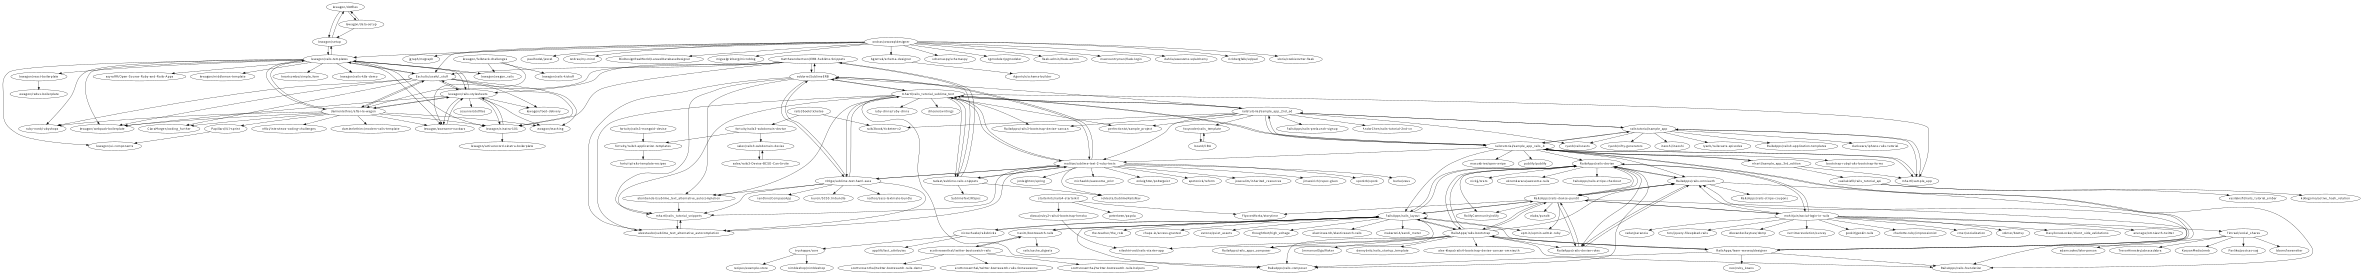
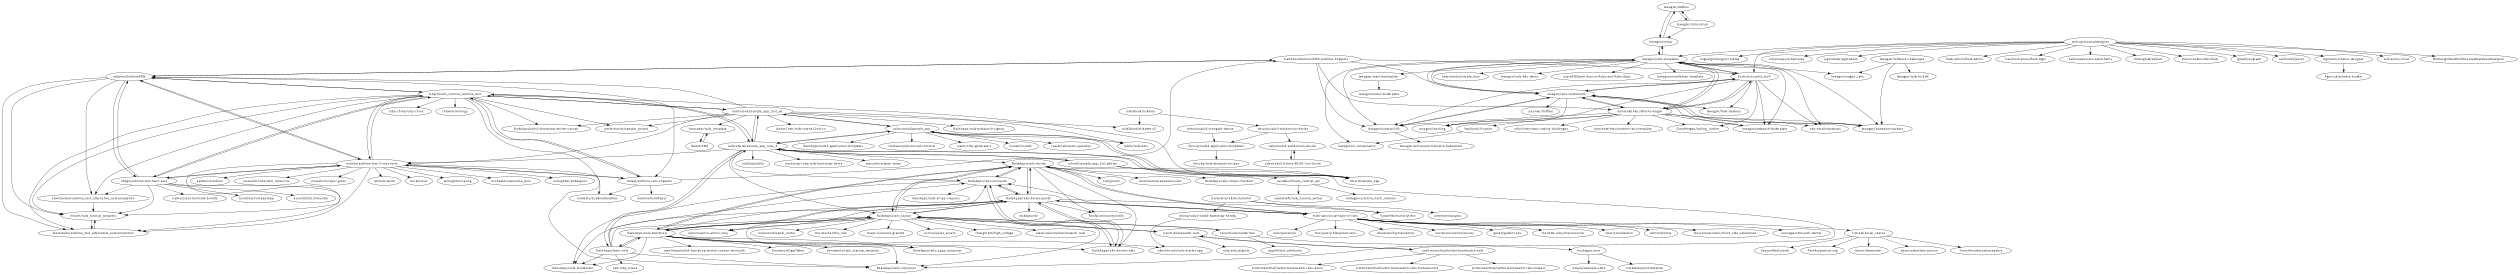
edge "lewagon/rails-stylesheets" -> "lewagon/webpack-boilerplate": reversed
edge "matthewrobertson/ERB-Sublime-Snippets" -> "tadast/sublime-rails-snippets": now "eddorre/SublimeERB" -> "tadast/sublime-rails-snippets"
node "rails/cache_digests": label "rails/cache_digests" -> "rails/side_digests"
node "RailsApps/learn-wwwsqldesigner": label "RailsApps/learn-wwwsqldesigner" -> "RailsApps/learn-rails"
